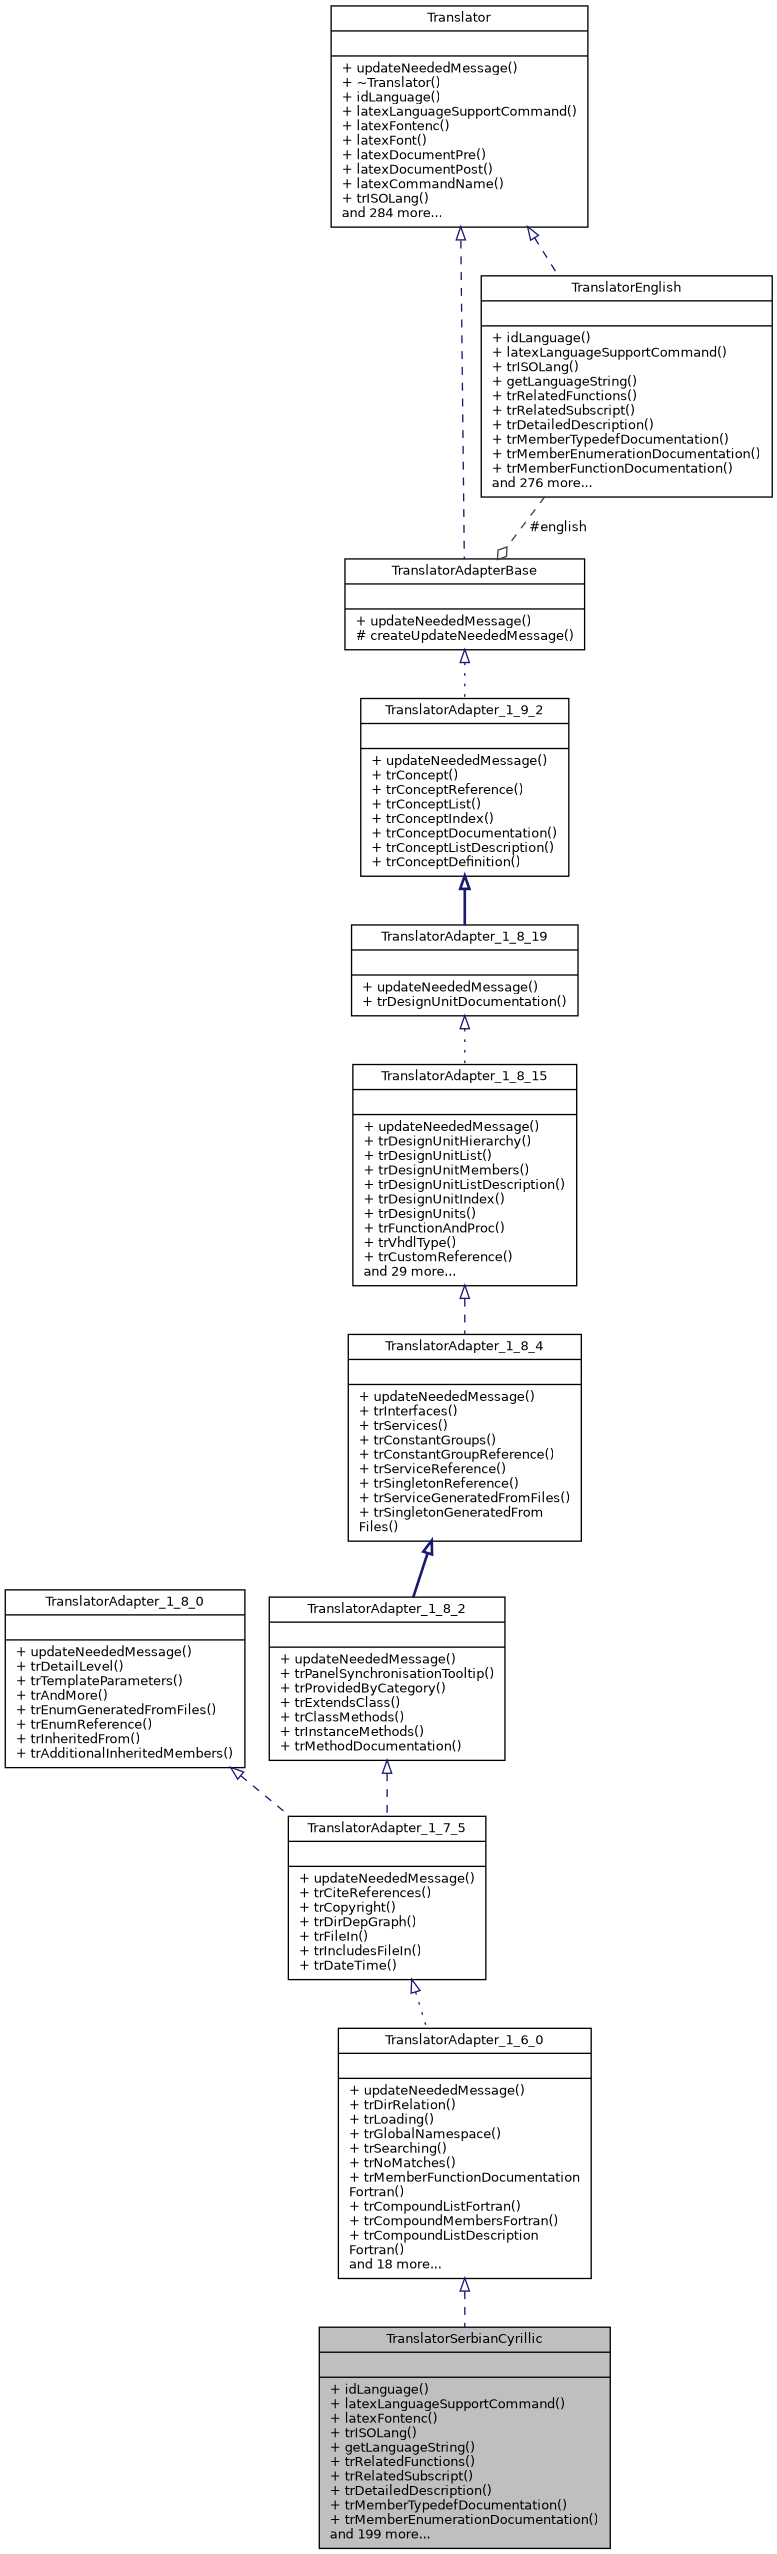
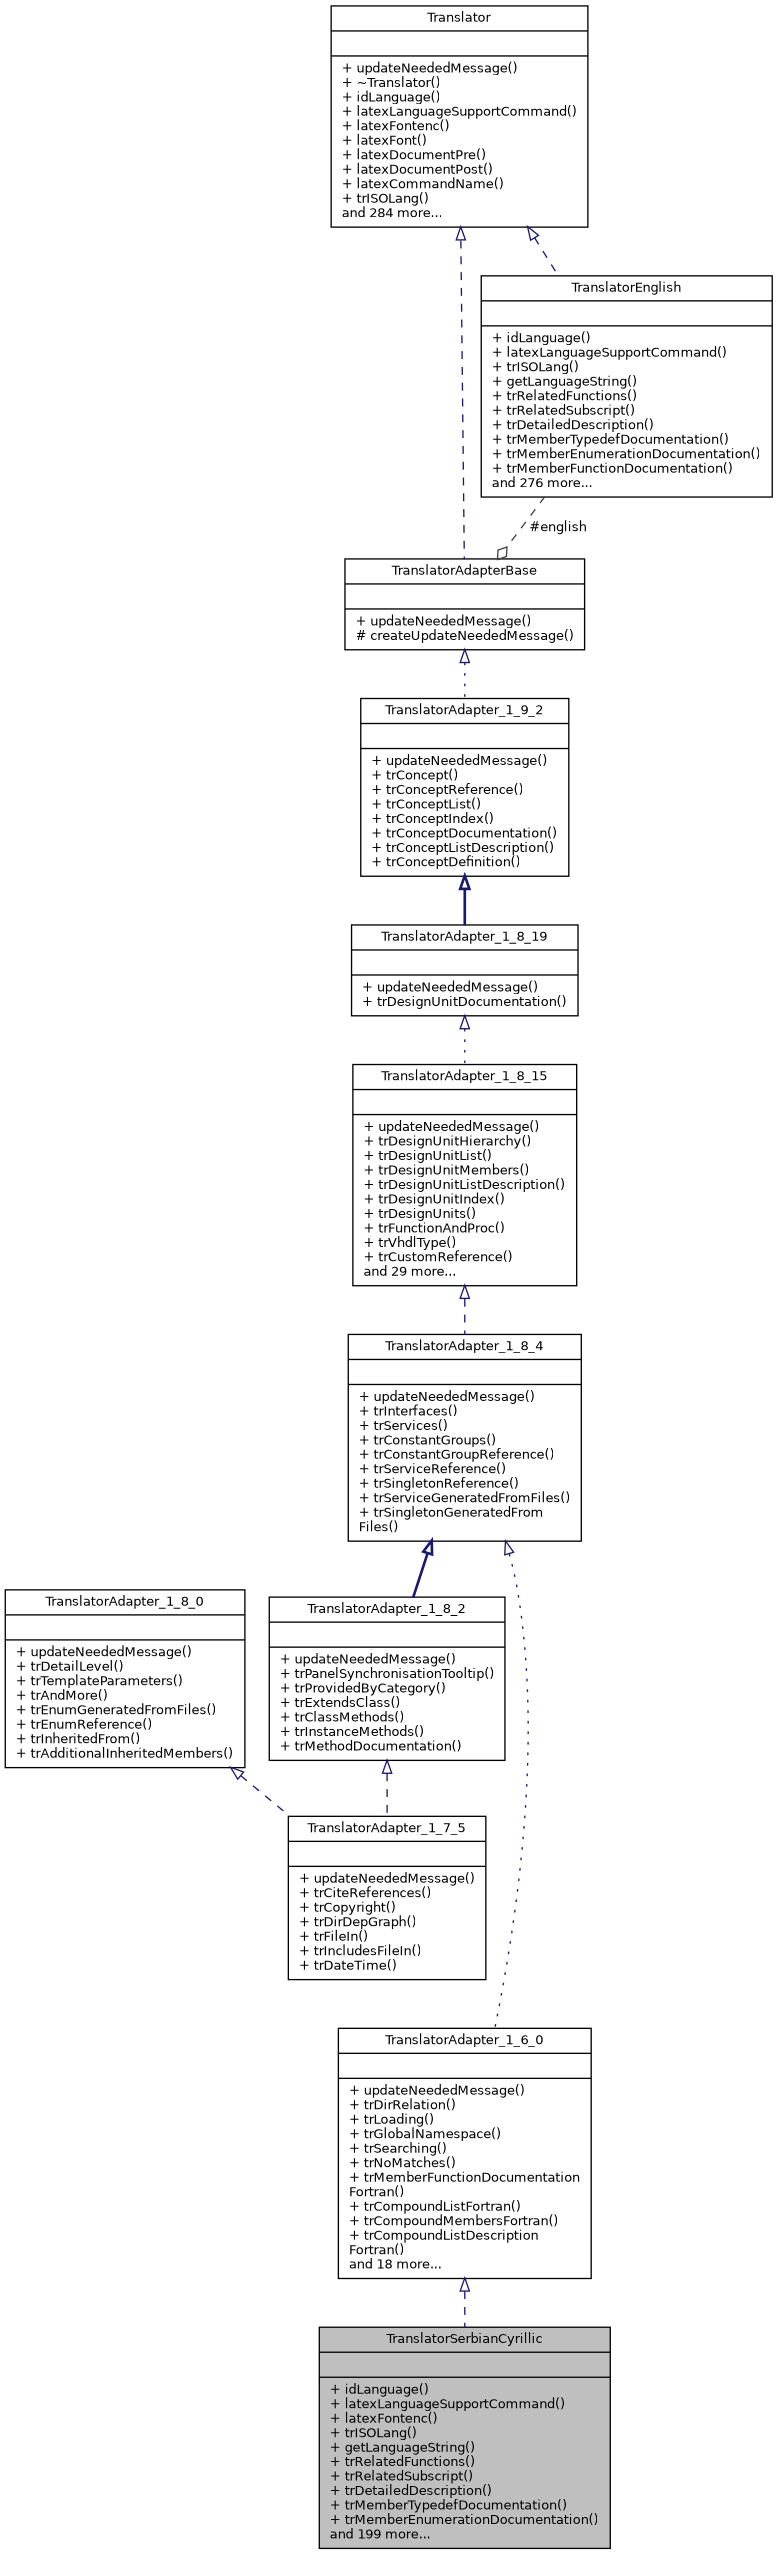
edge "TranslatorAdapter_1_6_0" -> "TranslatorAdapter_1_7_5": now "TranslatorAdapter_1_6_0" -> "TranslatorAdapter_1_8_4"
